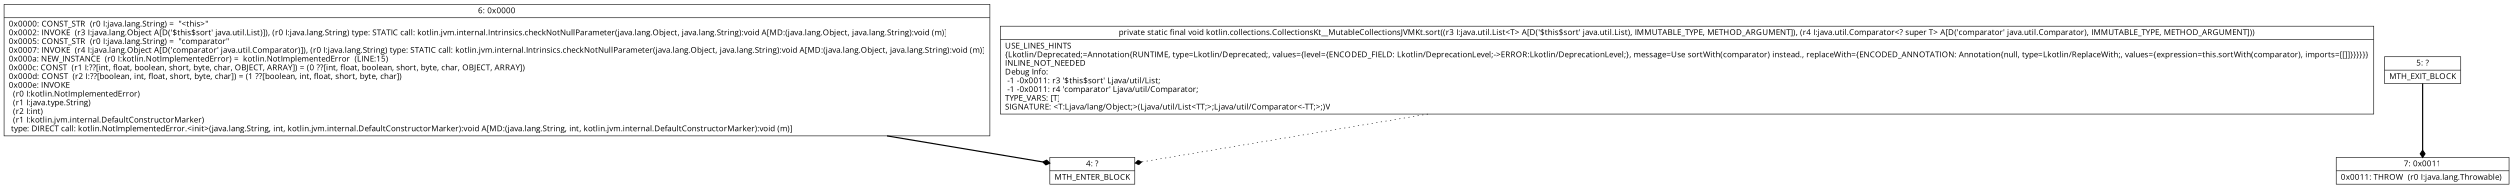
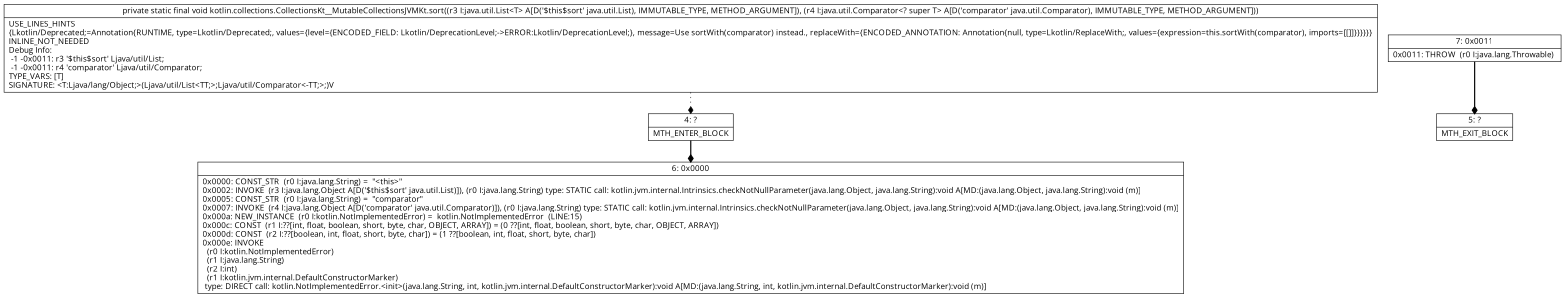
node "6: 0x0000": text "(r1 I:java.type.String)" -> "(r1 I:java.lang.String)"
edge "5: ?" -> "7: 0x0011": reversed
edge "6: 0x0000" -> "4: ?": reversed
